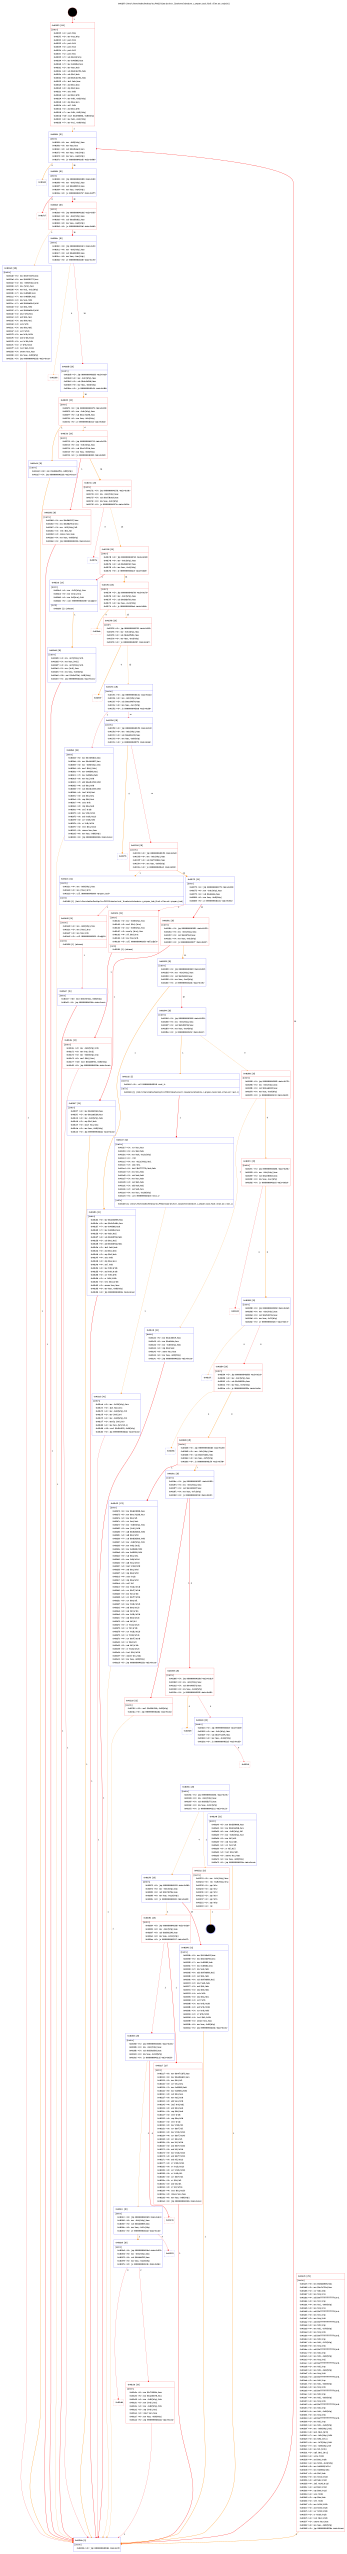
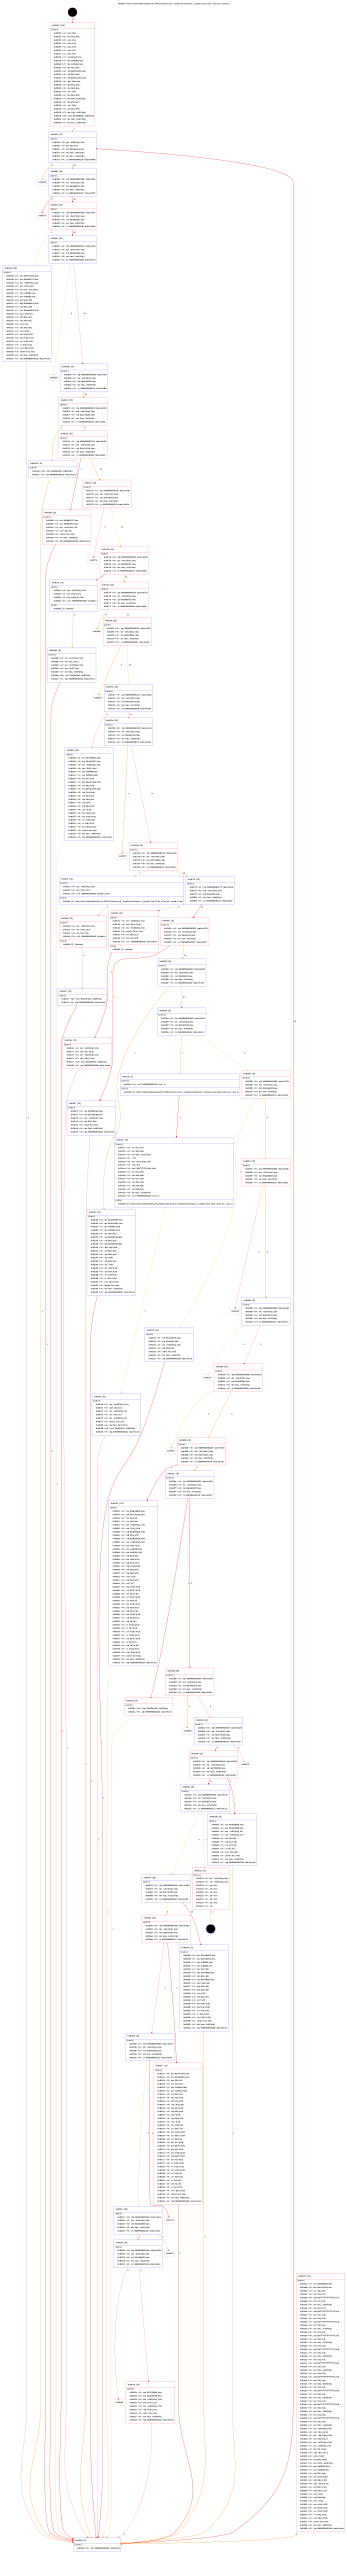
node "0x401940 [28]": added
